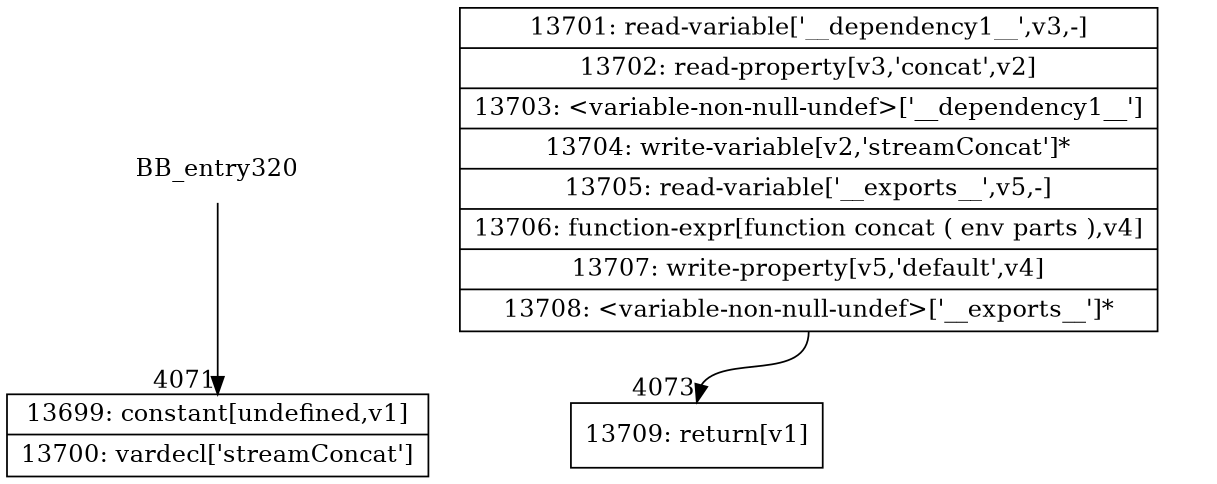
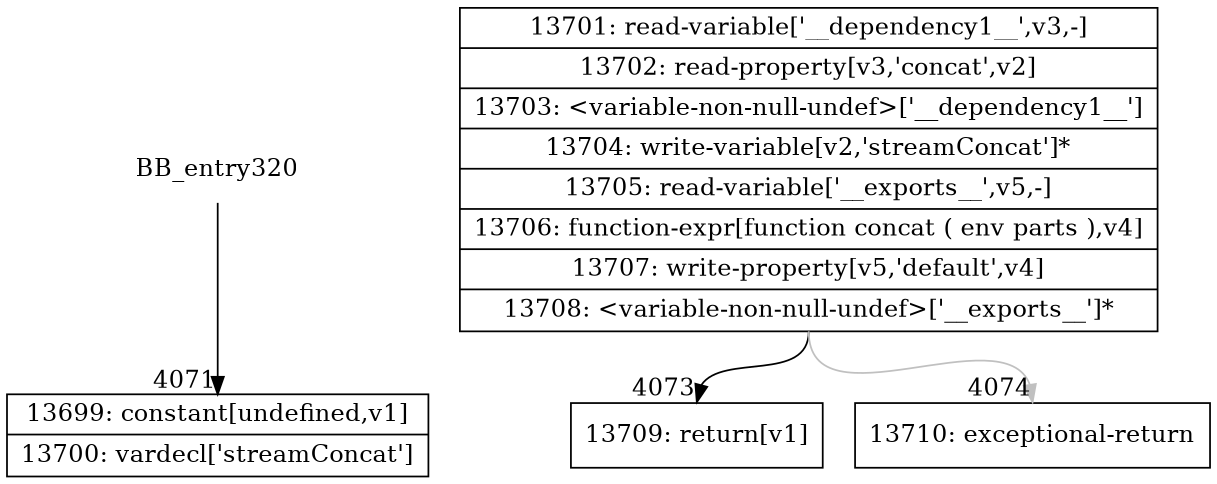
node "13710: exceptional-return": added
